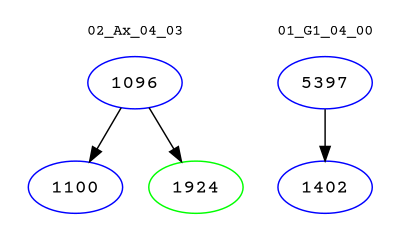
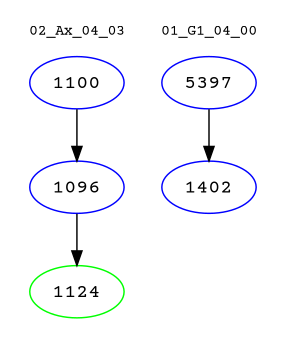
edge "1096" -> "1100": reversed
node "1924": label "1924" -> "1124"
